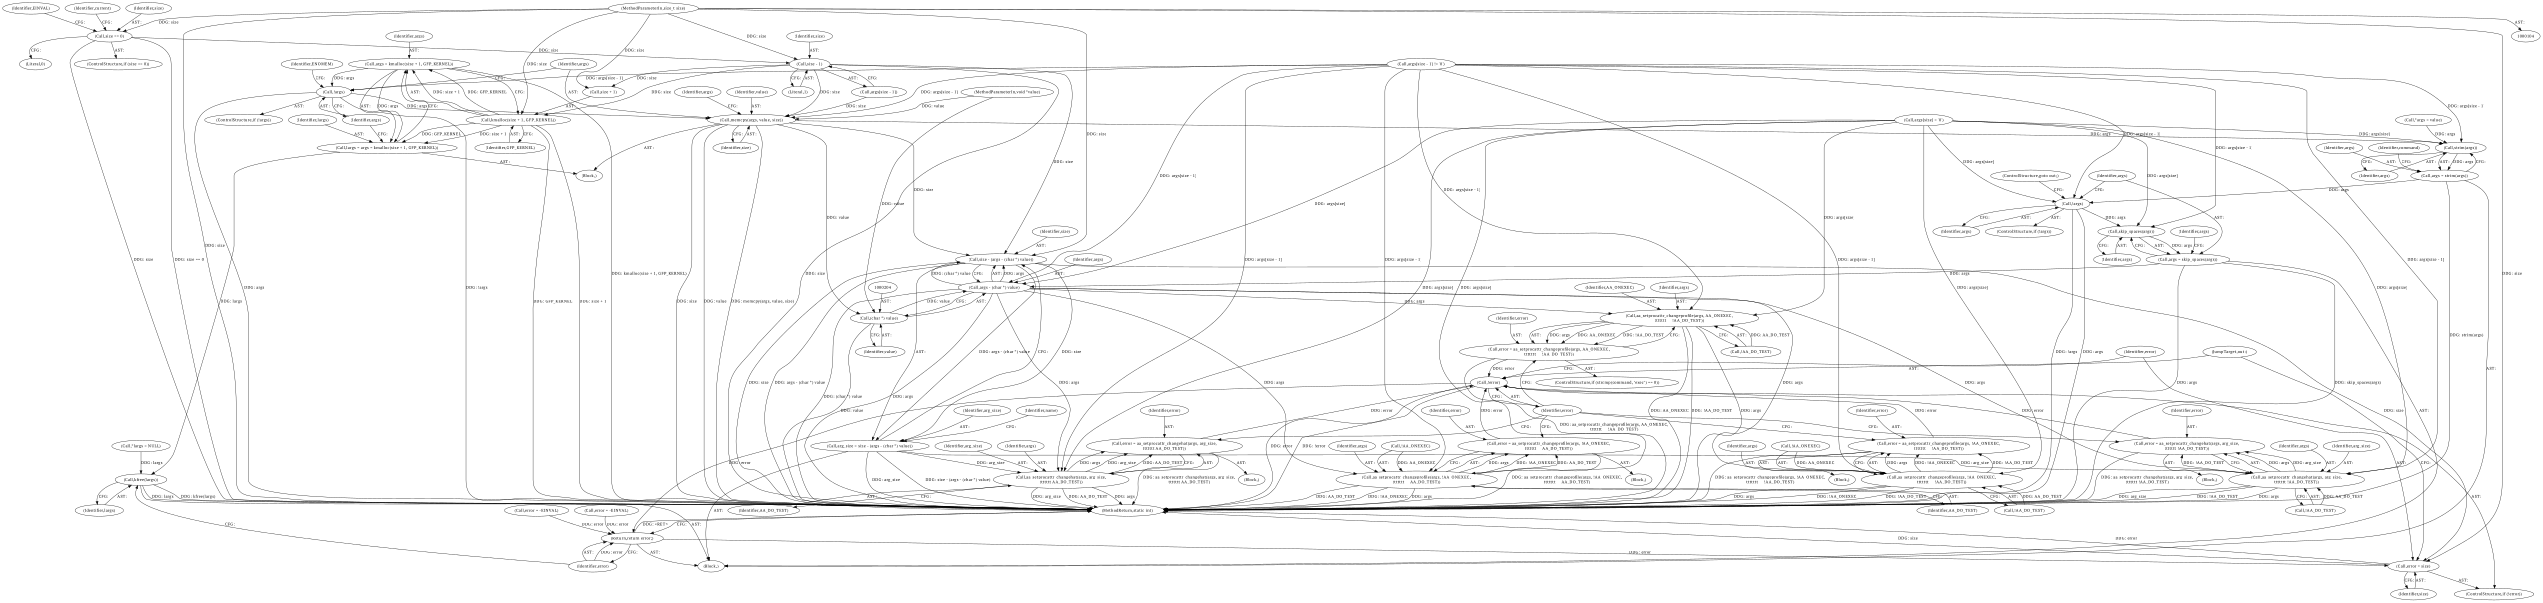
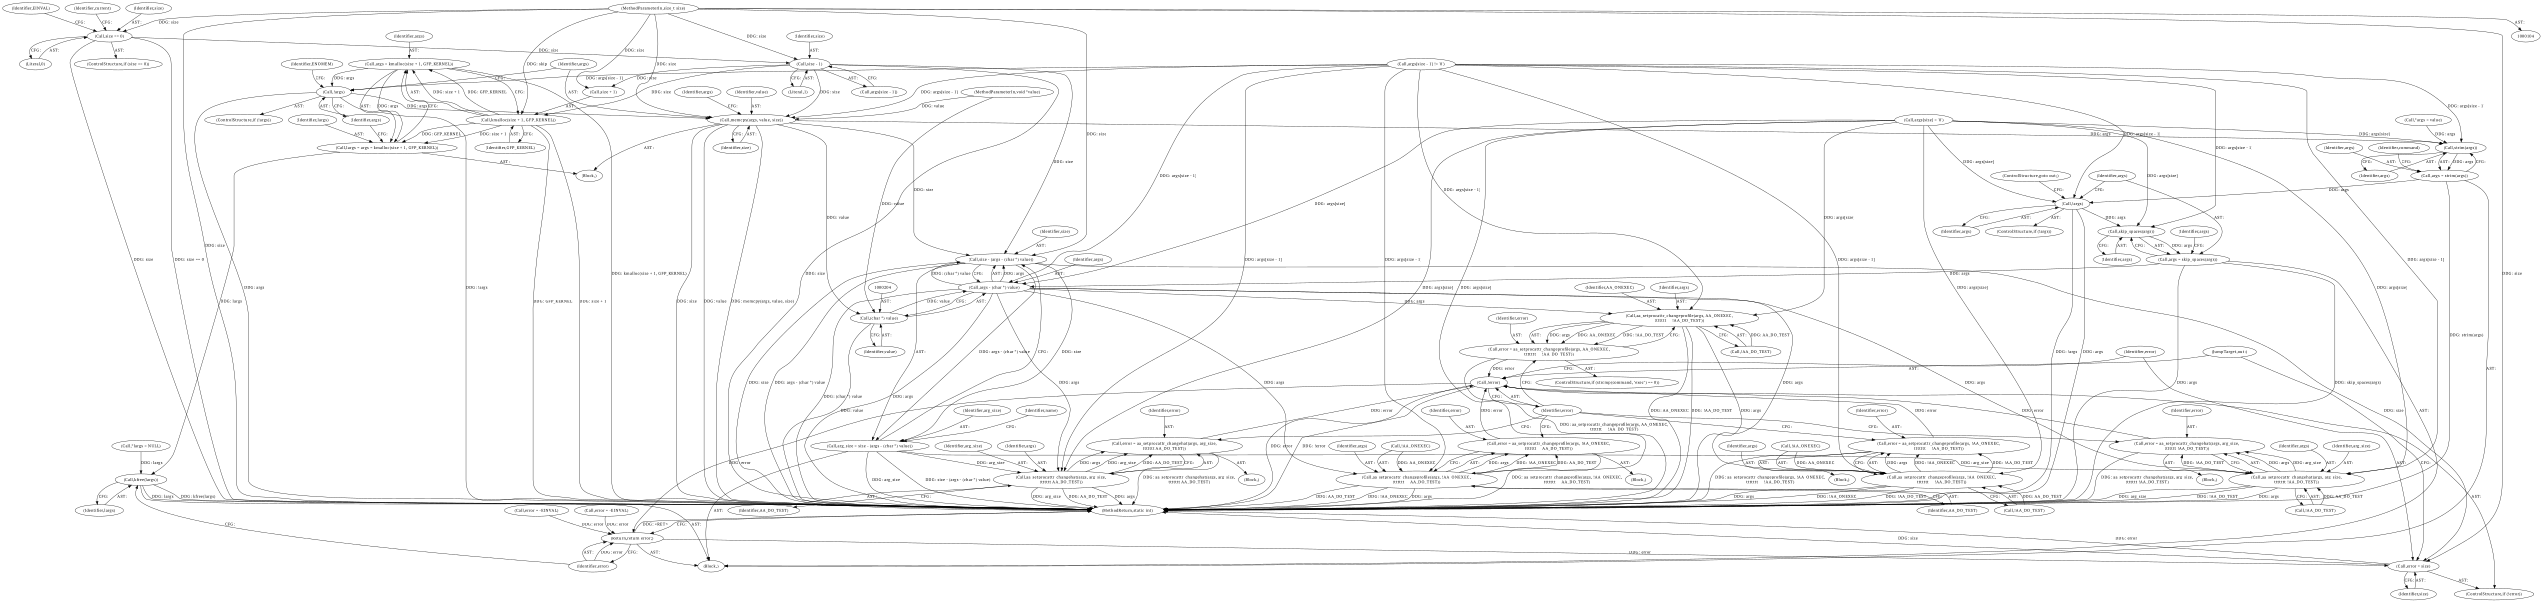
edge "(Literal,0)" -> "(Call,size == 0)": added, label "AST:"
edge "(MethodParameterIn,size_t size)" -> "(Call,kmalloc(size + 1, GFP_KERNEL))": label "DDG: size" -> "DDG: skip"
edge "(Call,args[size - 1])" -> "(Call,memcpy(args, value, size))": now "(MethodParameterIn,size_t size)" -> "(Call,memcpy(args, value, size))"
